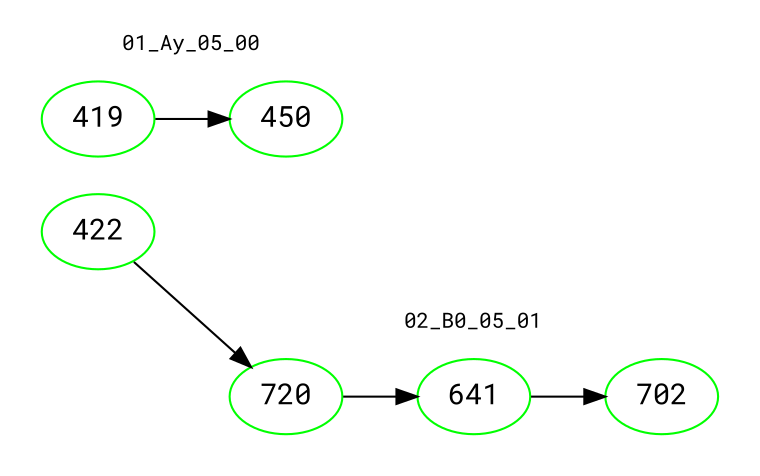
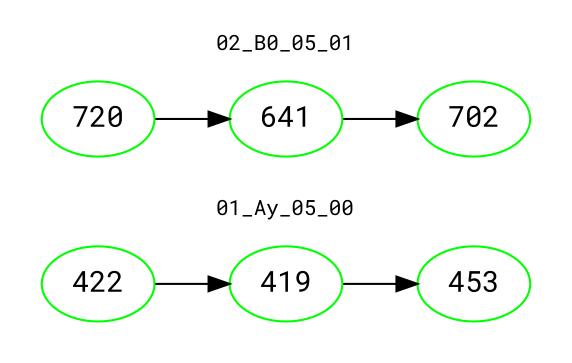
node "450": label "450" -> "453"
edge "422" -> "720": now "422" -> "419"
